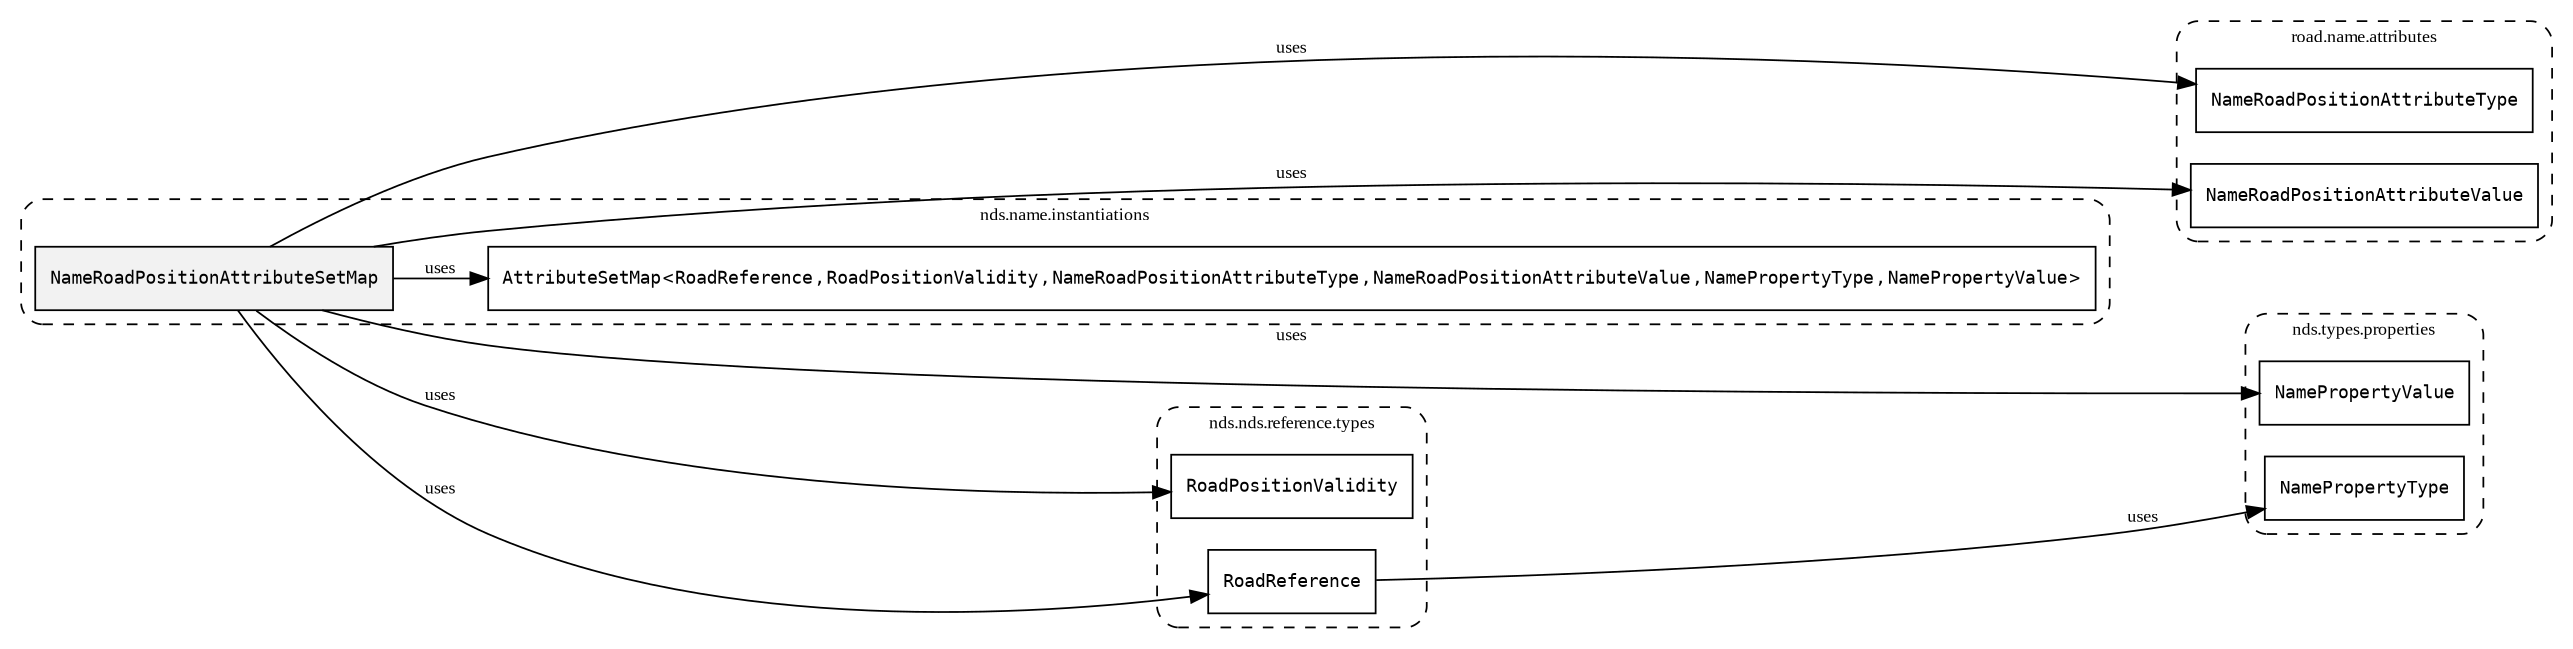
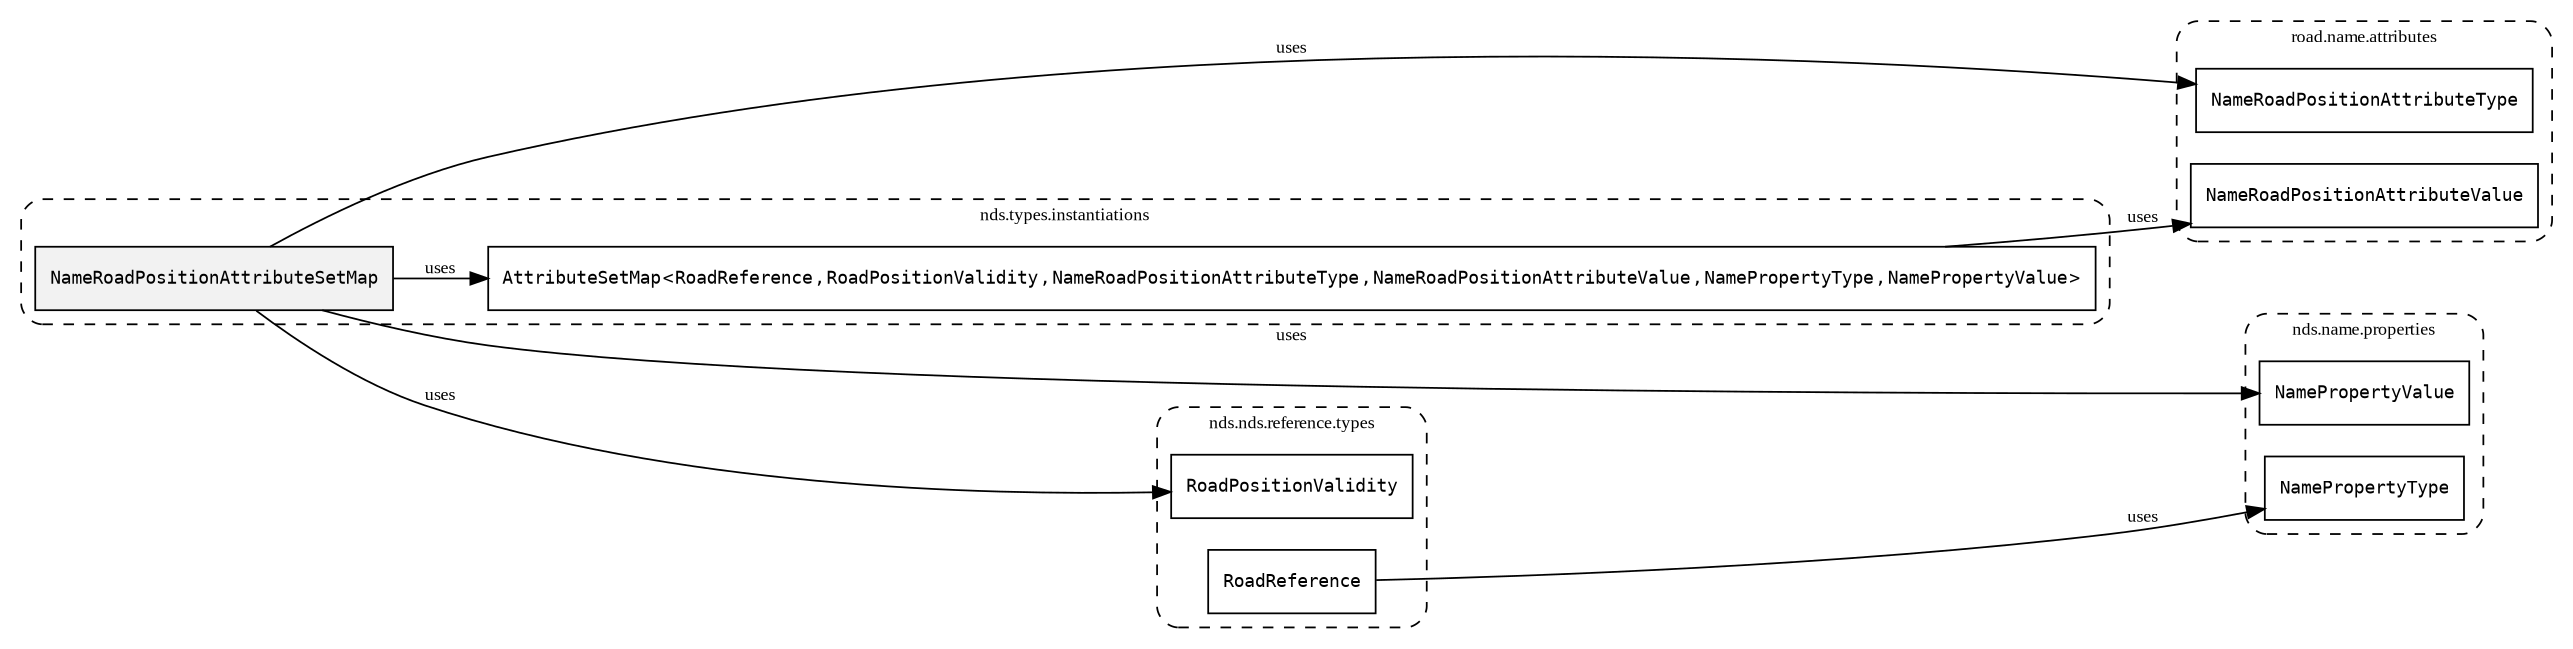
edge "NameRoadPositionAttributeSetMap" -> "NameRoadPositionAttributeValue": now "AttributeSetMap" -> "NameRoadPositionAttributeValue"
cluster "nds.name.instantiations": label "nds.name.instantiations" -> "nds.types.instantiations"
cluster "nds.types.properties": label "nds.types.properties" -> "nds.name.properties"
edge "NameRoadPositionAttributeSetMap" -> "RoadReference": removed, label "uses"
